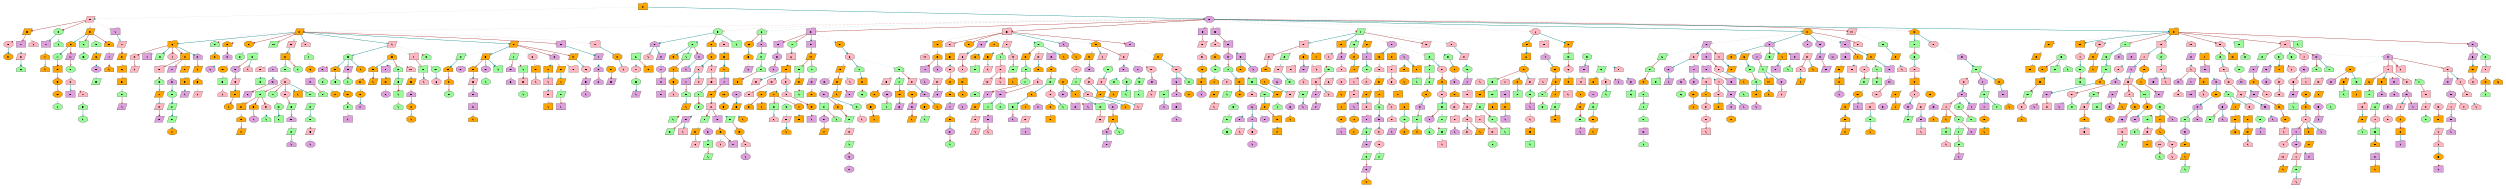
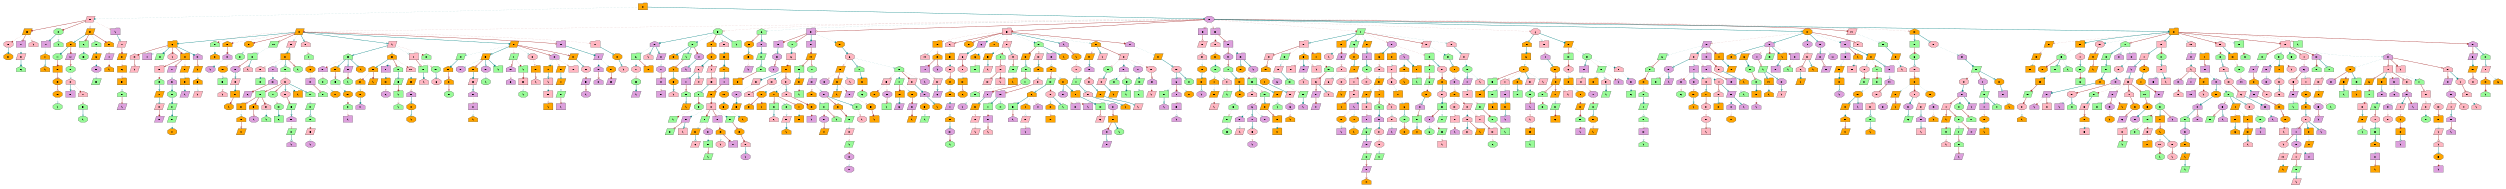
node "Z": fillcolor lightpink -> orange
